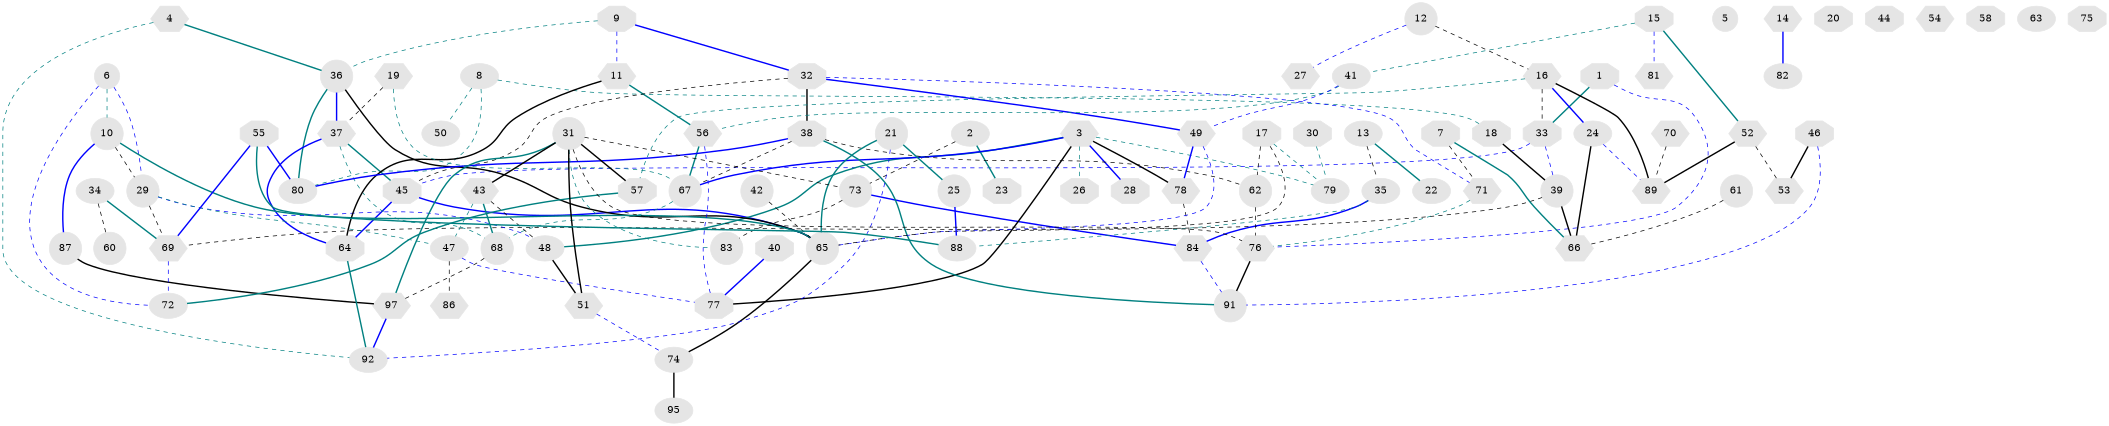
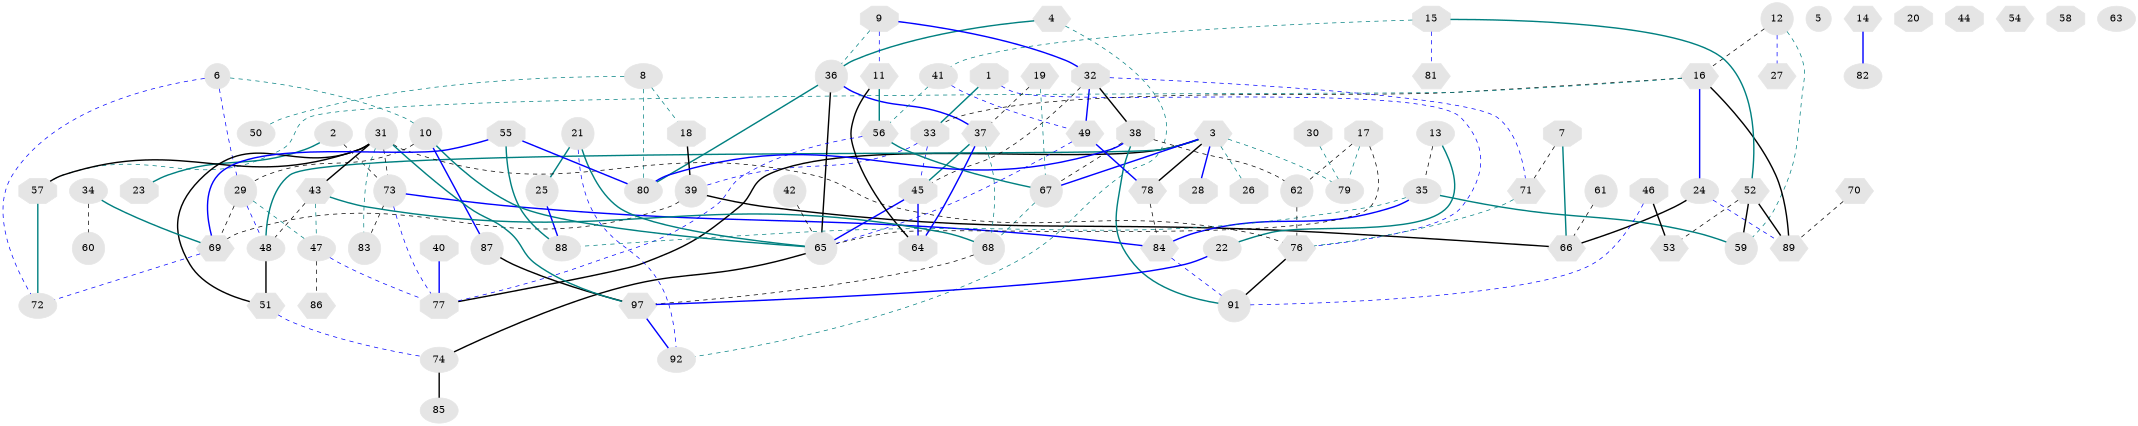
node "75": removed
node "59": added
edge "73" -- "77": added
edge "22" -- "97": added
edge "64" -- "92": removed
node "95": label "95" -> "85"
